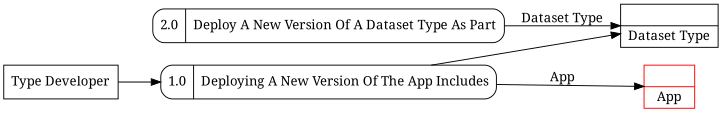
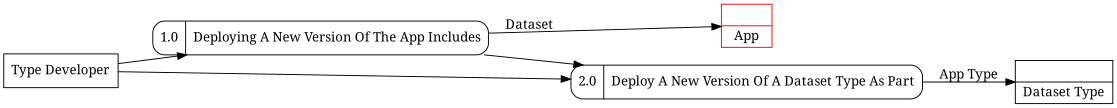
edge "2.0" -> "Dataset Type": label "Dataset Type" -> "App Type"
edge "1.0" -> "Dataset Type": now "1.0" -> "2.0"
edge "Type Developer" -> "2.0": added
edge "1.0" -> "App": label "App" -> "Dataset"
